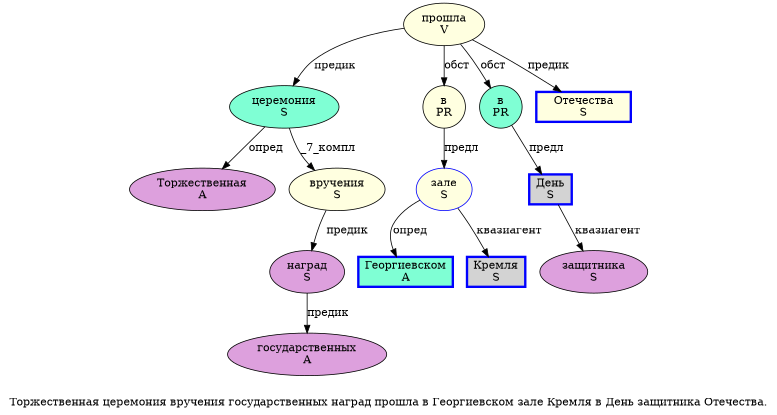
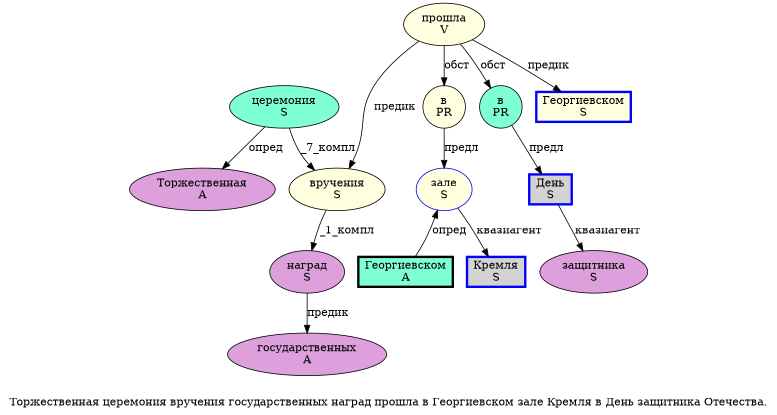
edge "прошла V" -> "церемония S": now "прошла V" -> "вручения S"
node "Отечества S": label "Отечества S" -> "Георгиевском S"
edge "зале S" -> "Георгиевском A": reversed
edge "вручения S" -> "наград S": label "предик" -> "_1_компл"
node "Георгиевском A": color blue -> black
